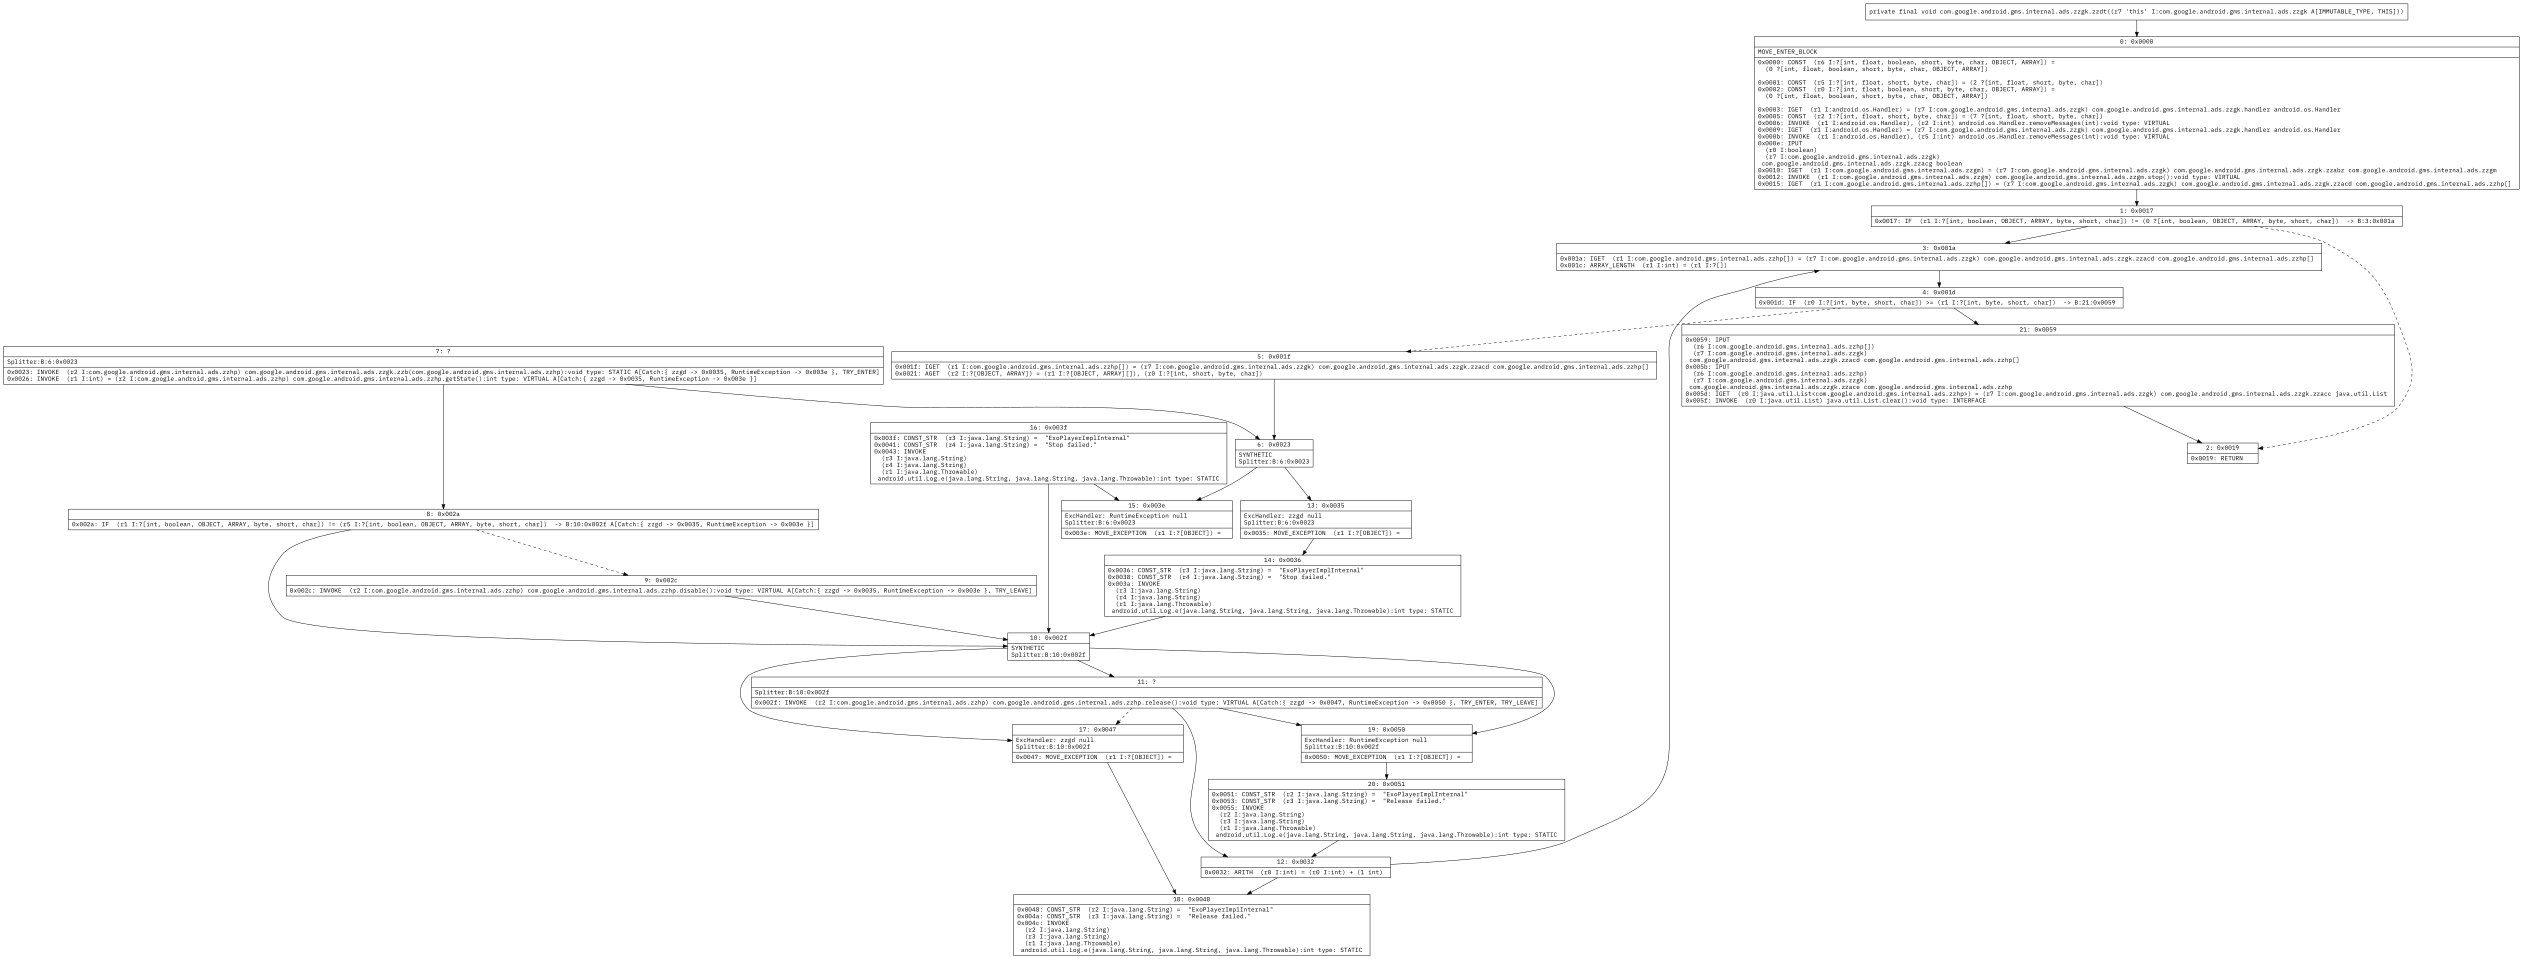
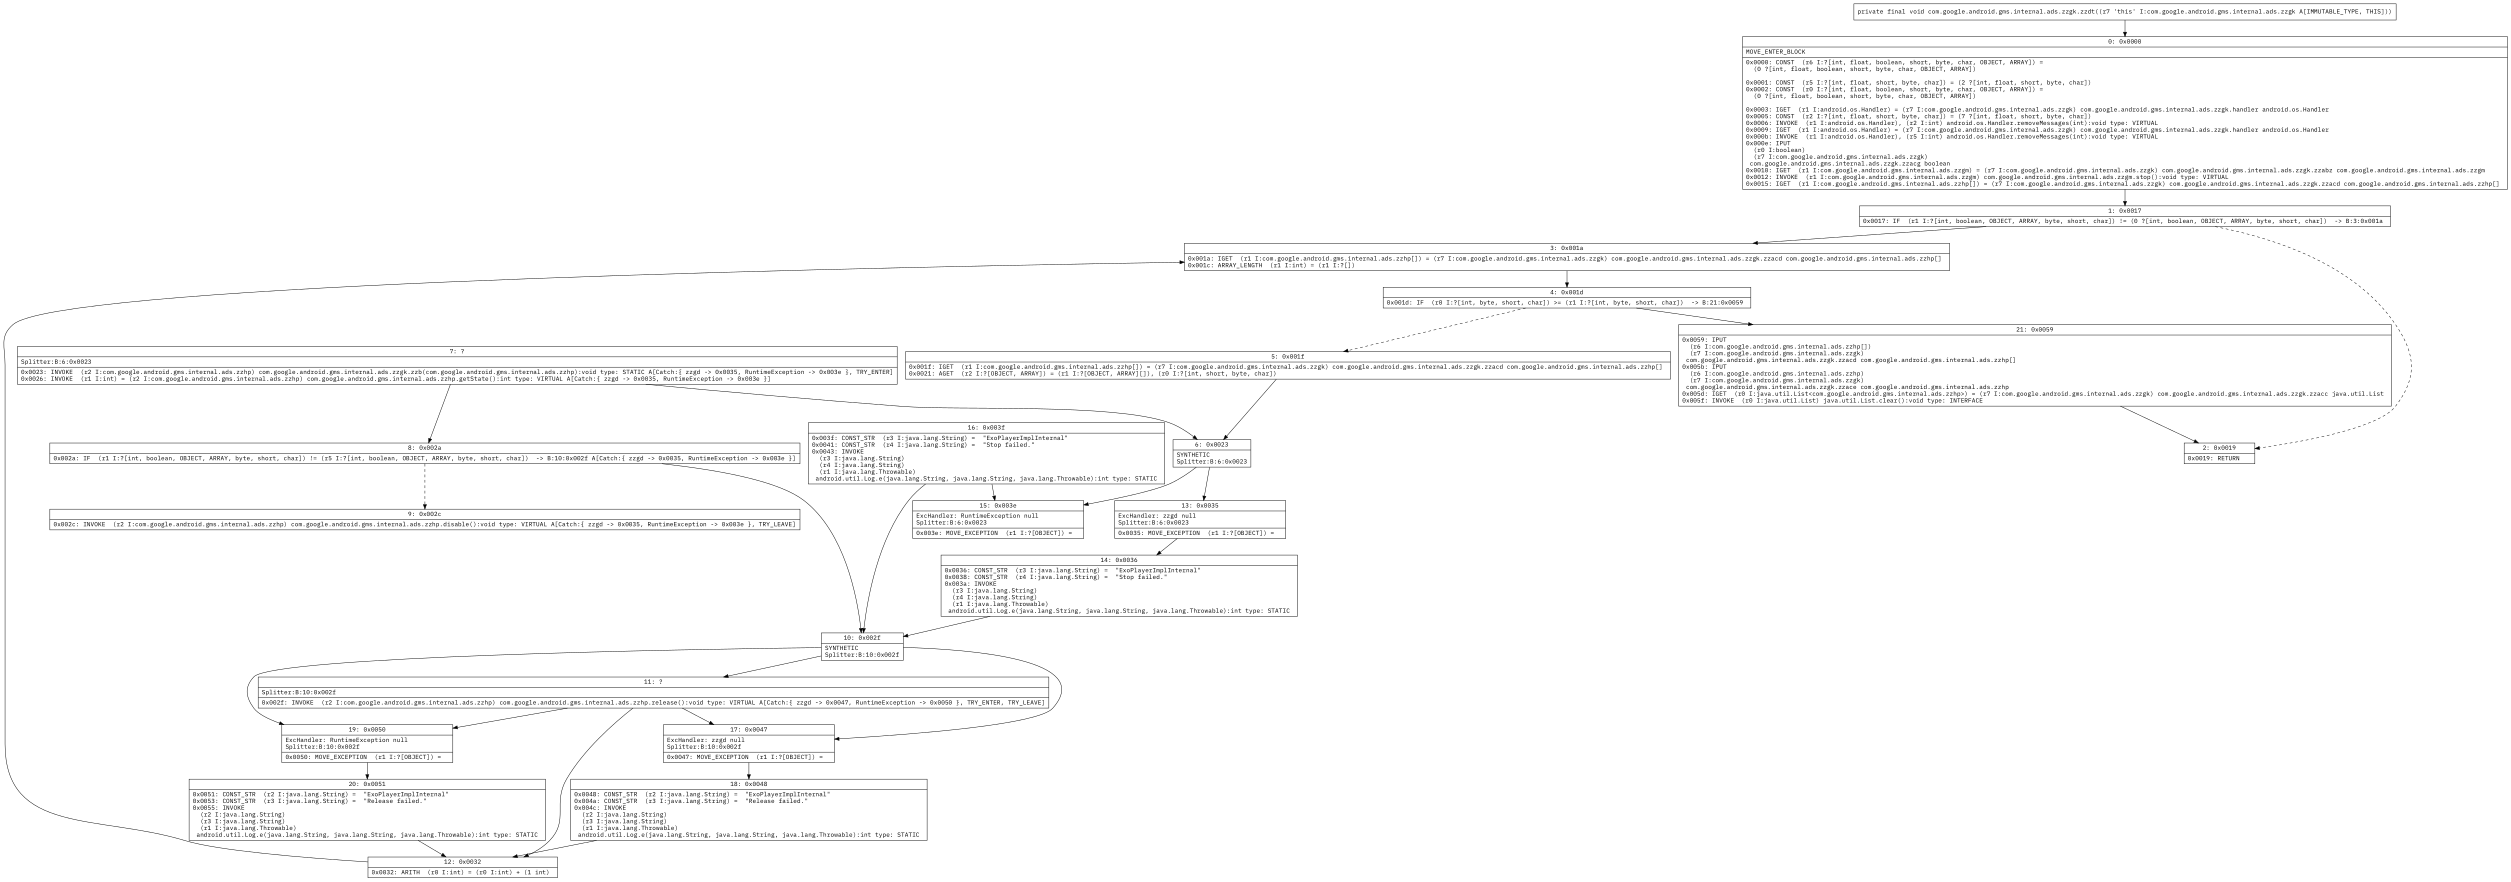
edge "9: 0x002c" -> "10: 0x002f": removed
edge "11: ?" -> "17: 0x0047": style dashed -> solid
edge "12: 0x0032" -> "18: 0x0048": reversed
